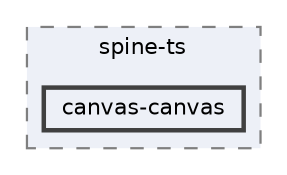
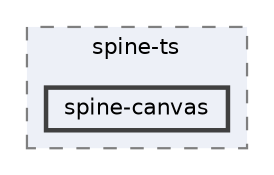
node "canvas-canvas": label "canvas-canvas" -> "spine-canvas"
